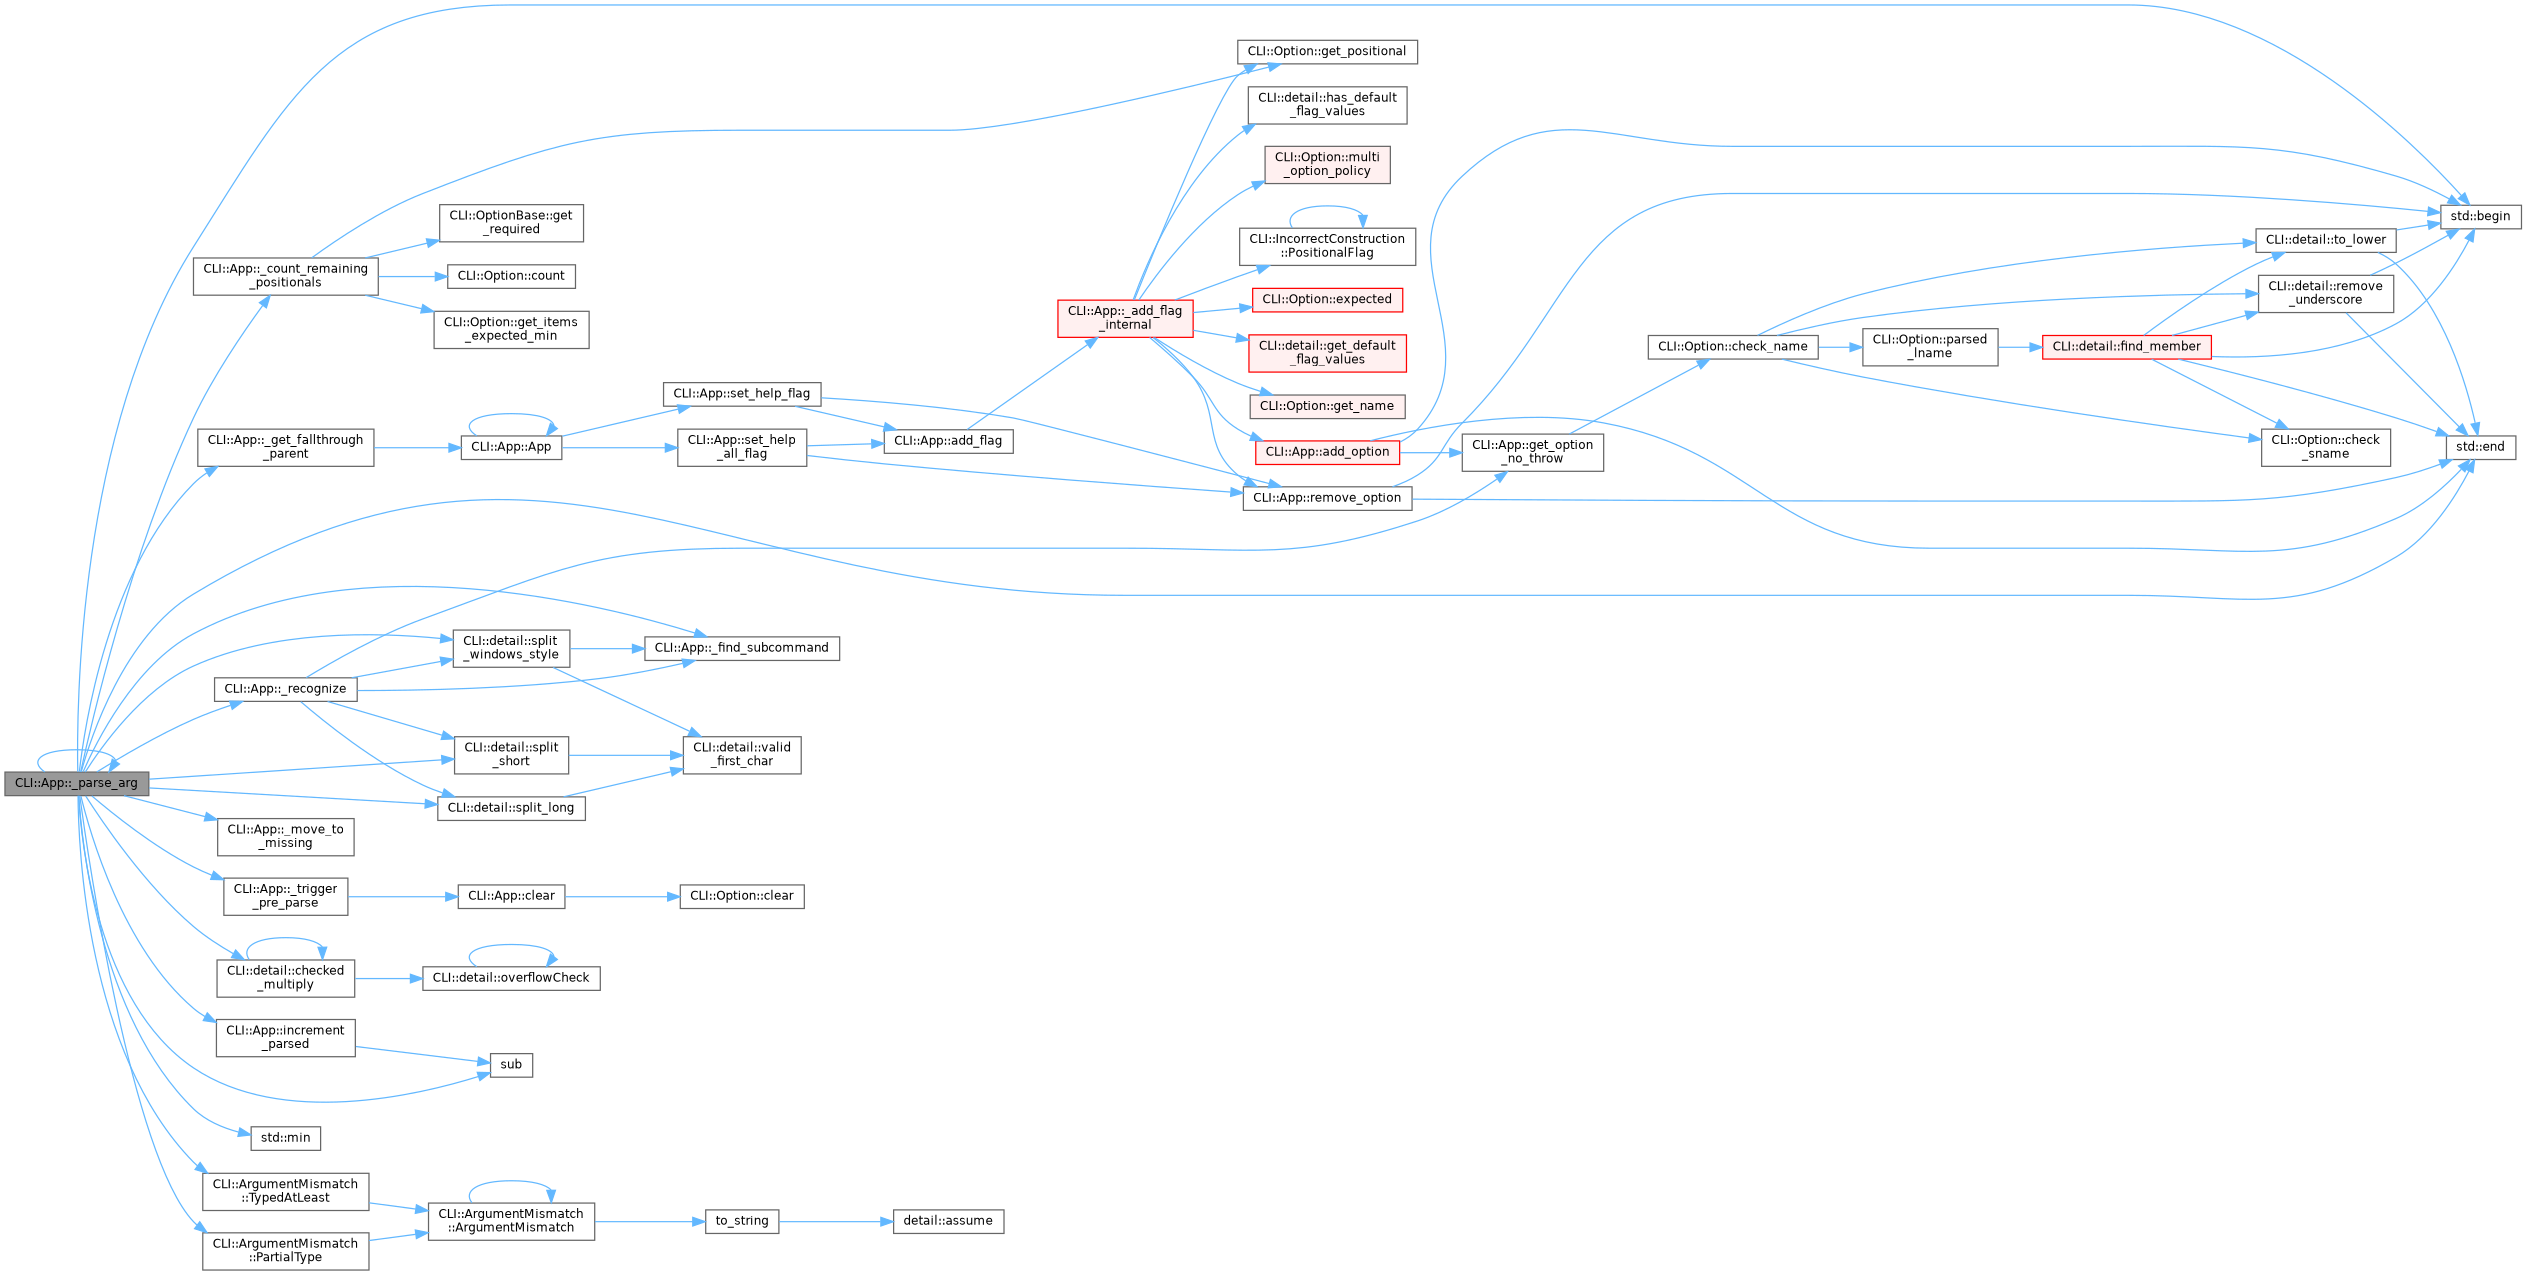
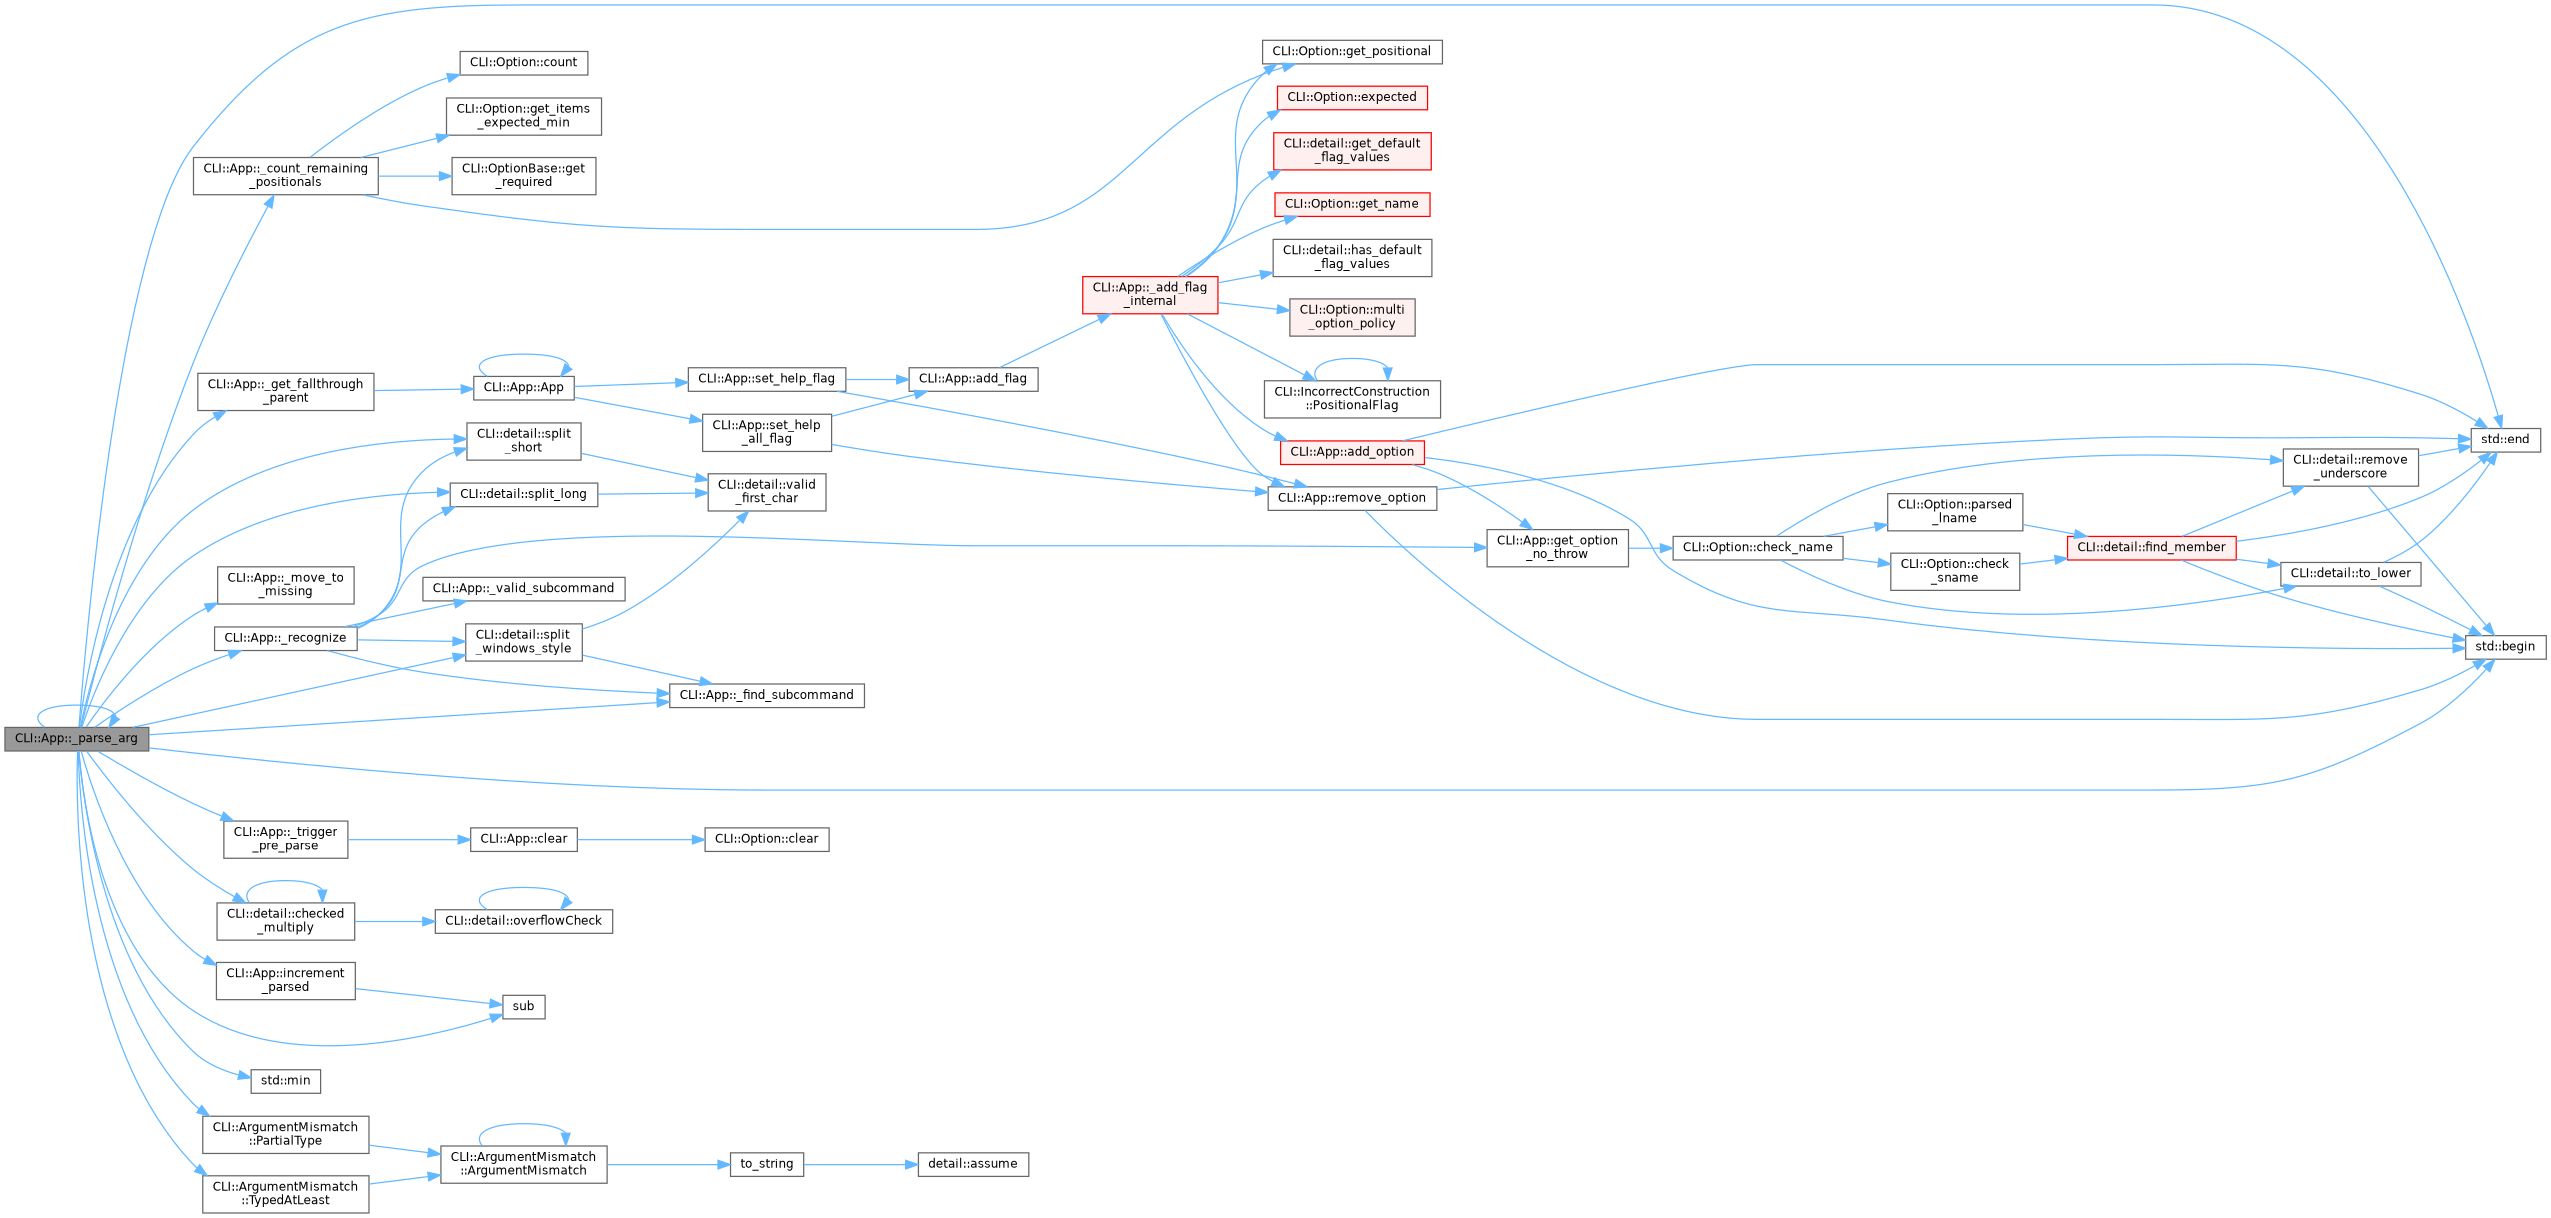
edge "CLI::detail::find_member" -> "CLI::Option::check _sname": reversed
node "CLI::Option::get_name": color grey40 -> red
node "CLI::App::_valid_subcommand": added
